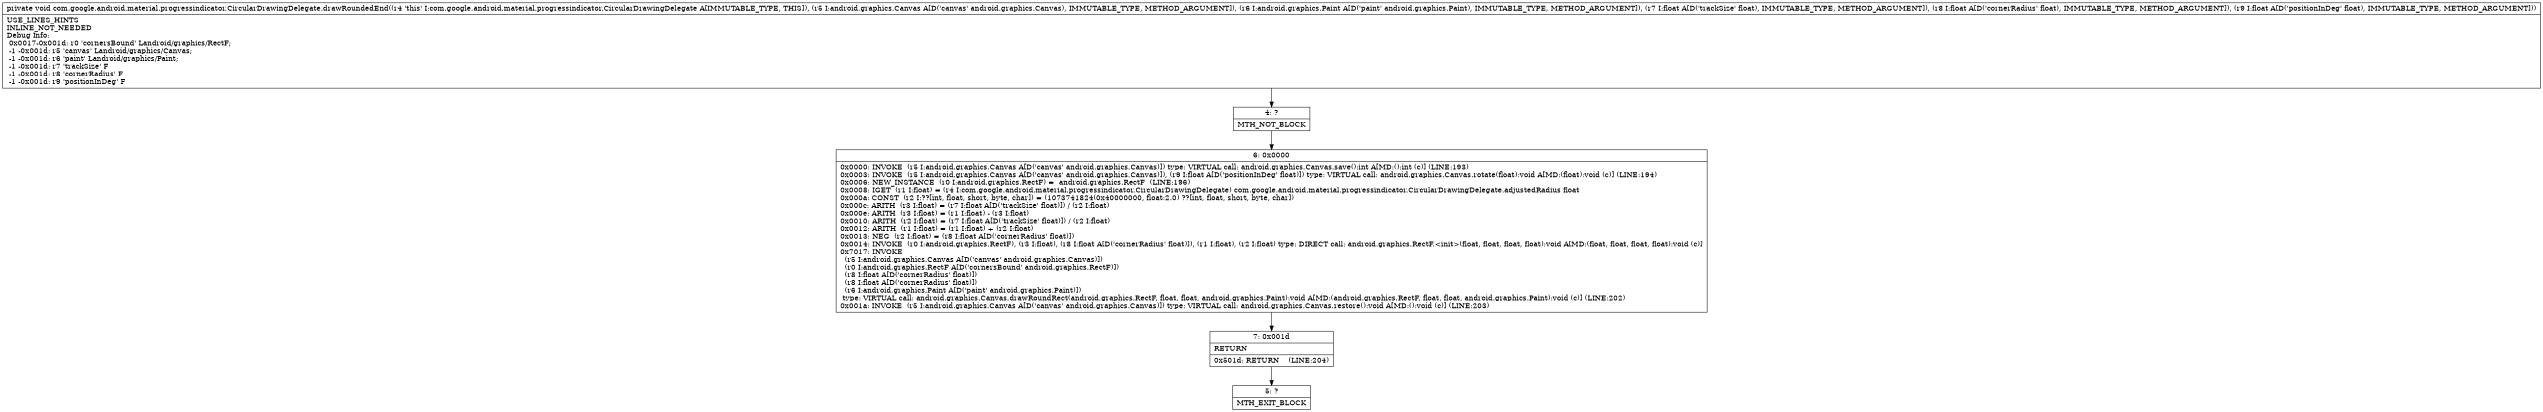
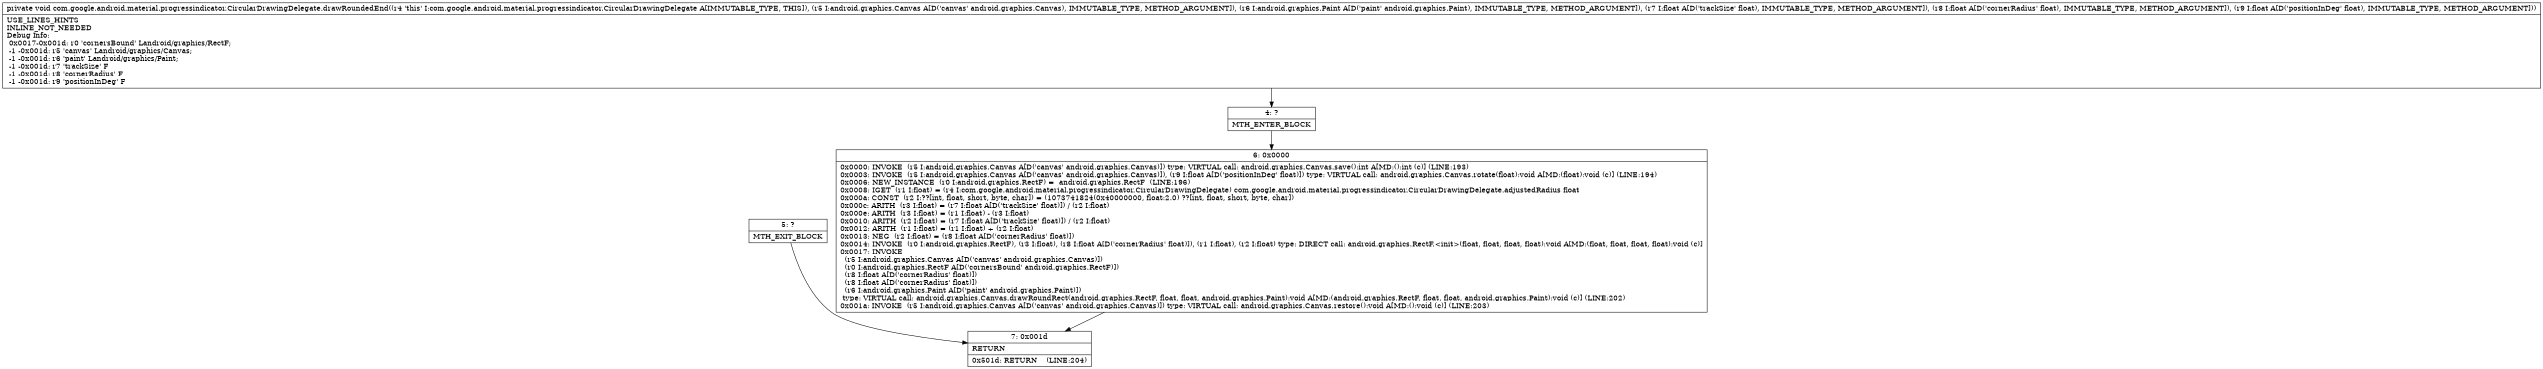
node "4: ?": text "MTH_NOT_BLOCK" -> "MTH_ENTER_BLOCK"
node "6: 0x0000": text "0x7017: INVOKE" -> "0x0017: INVOKE"
edge "7: 0x001d" -> "5: ?": reversed
